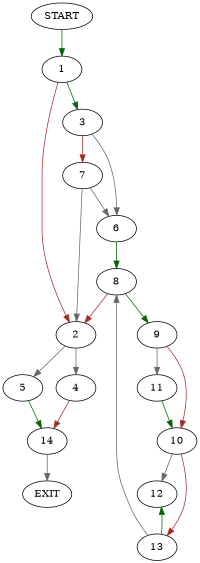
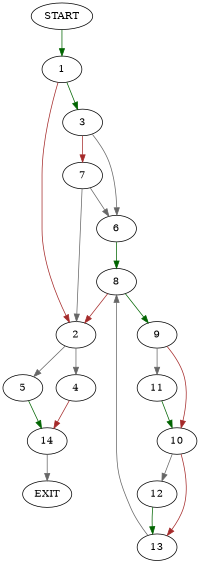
edge "13" -> "12": reversed
